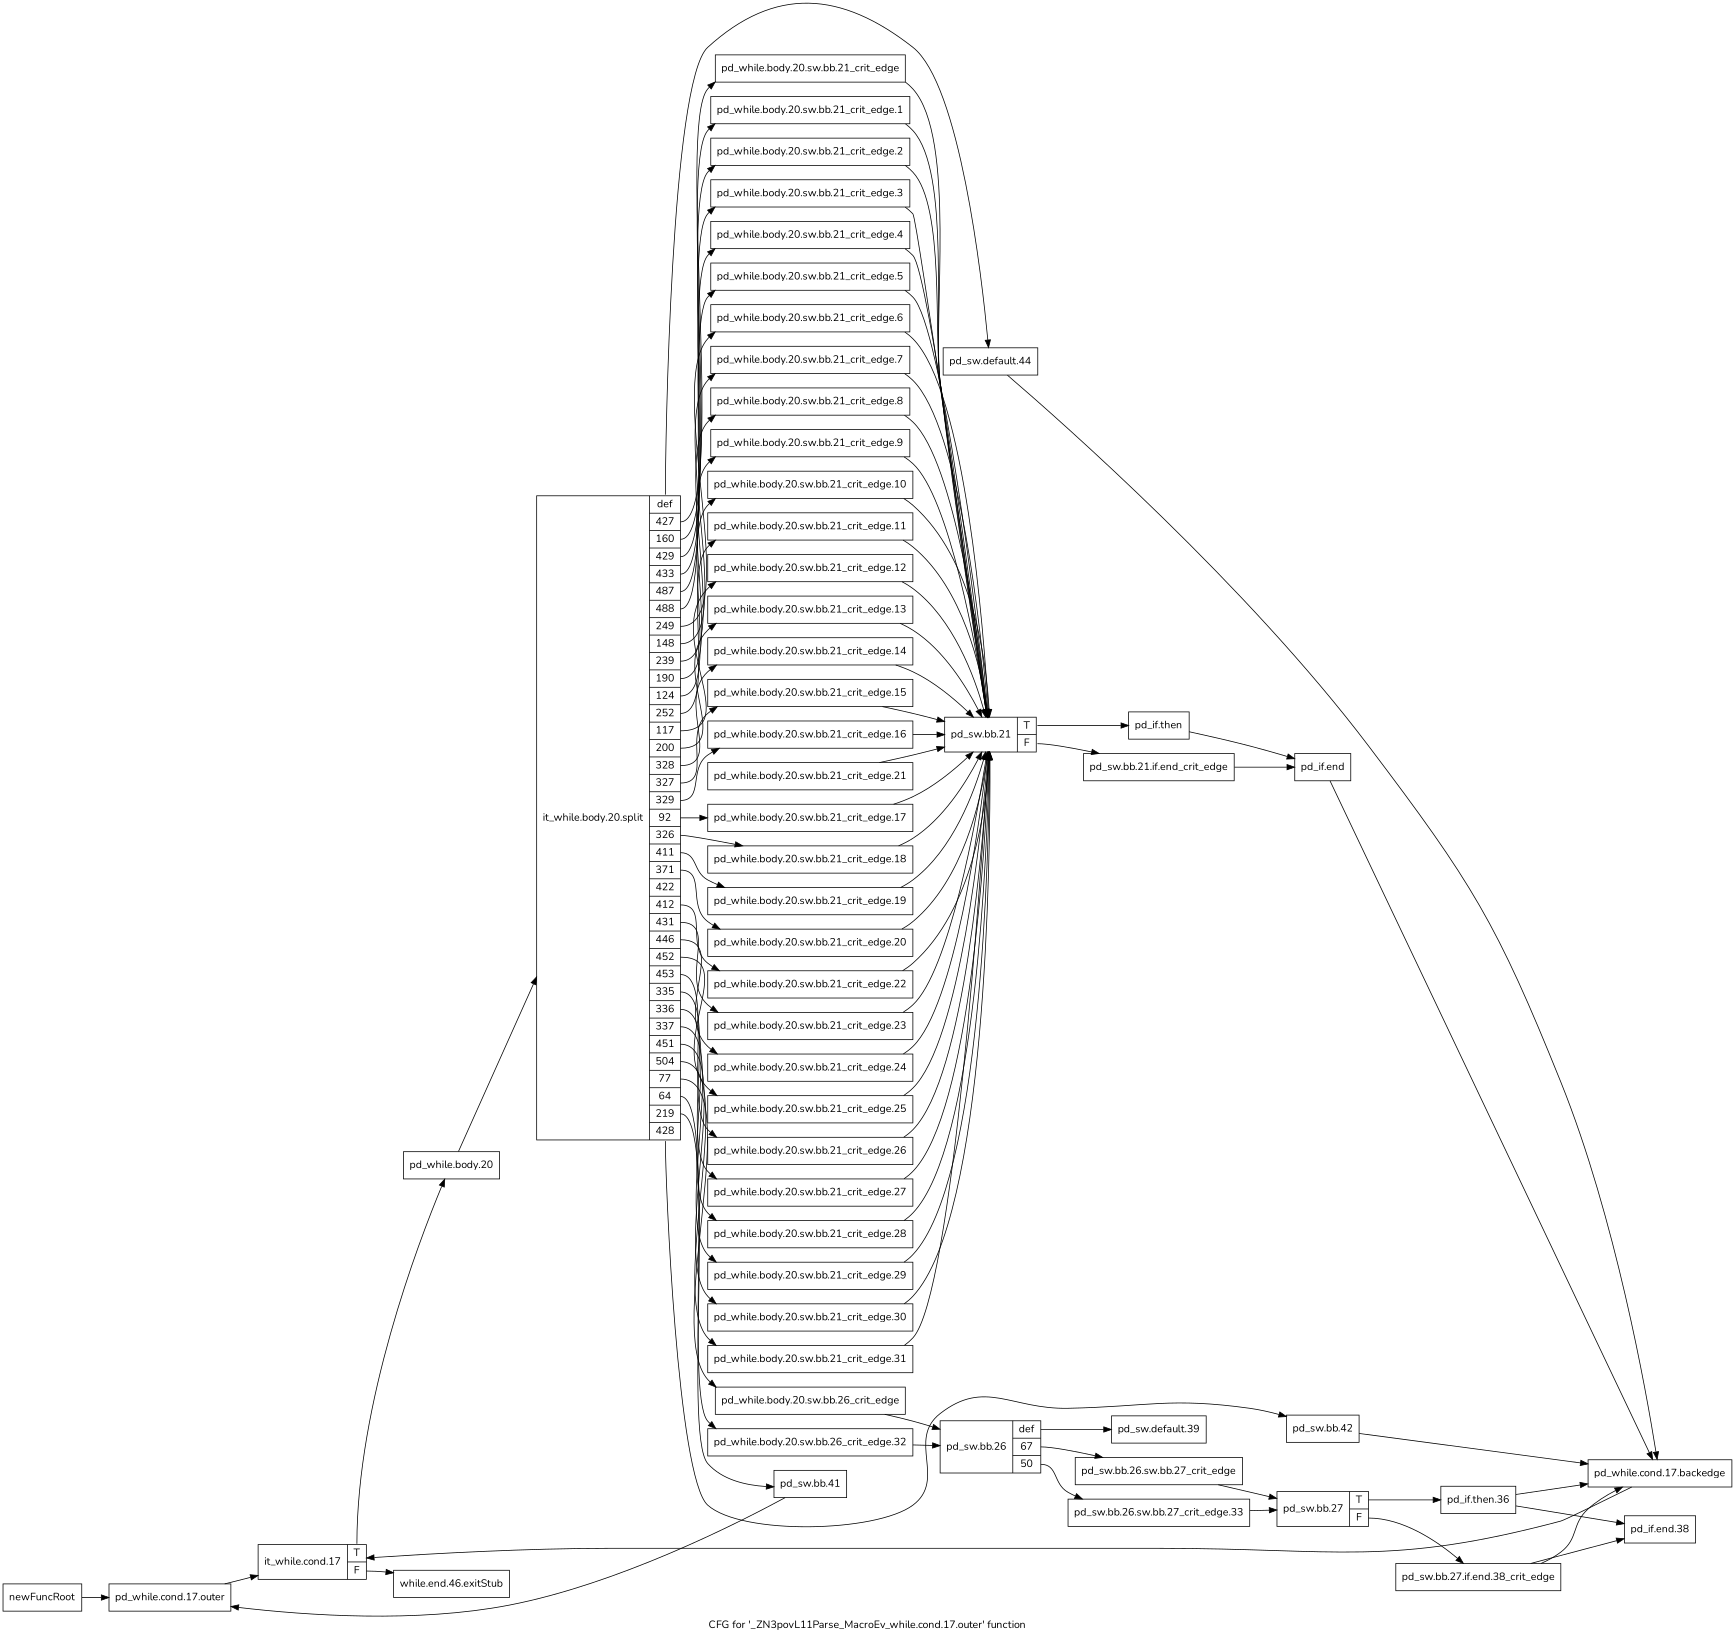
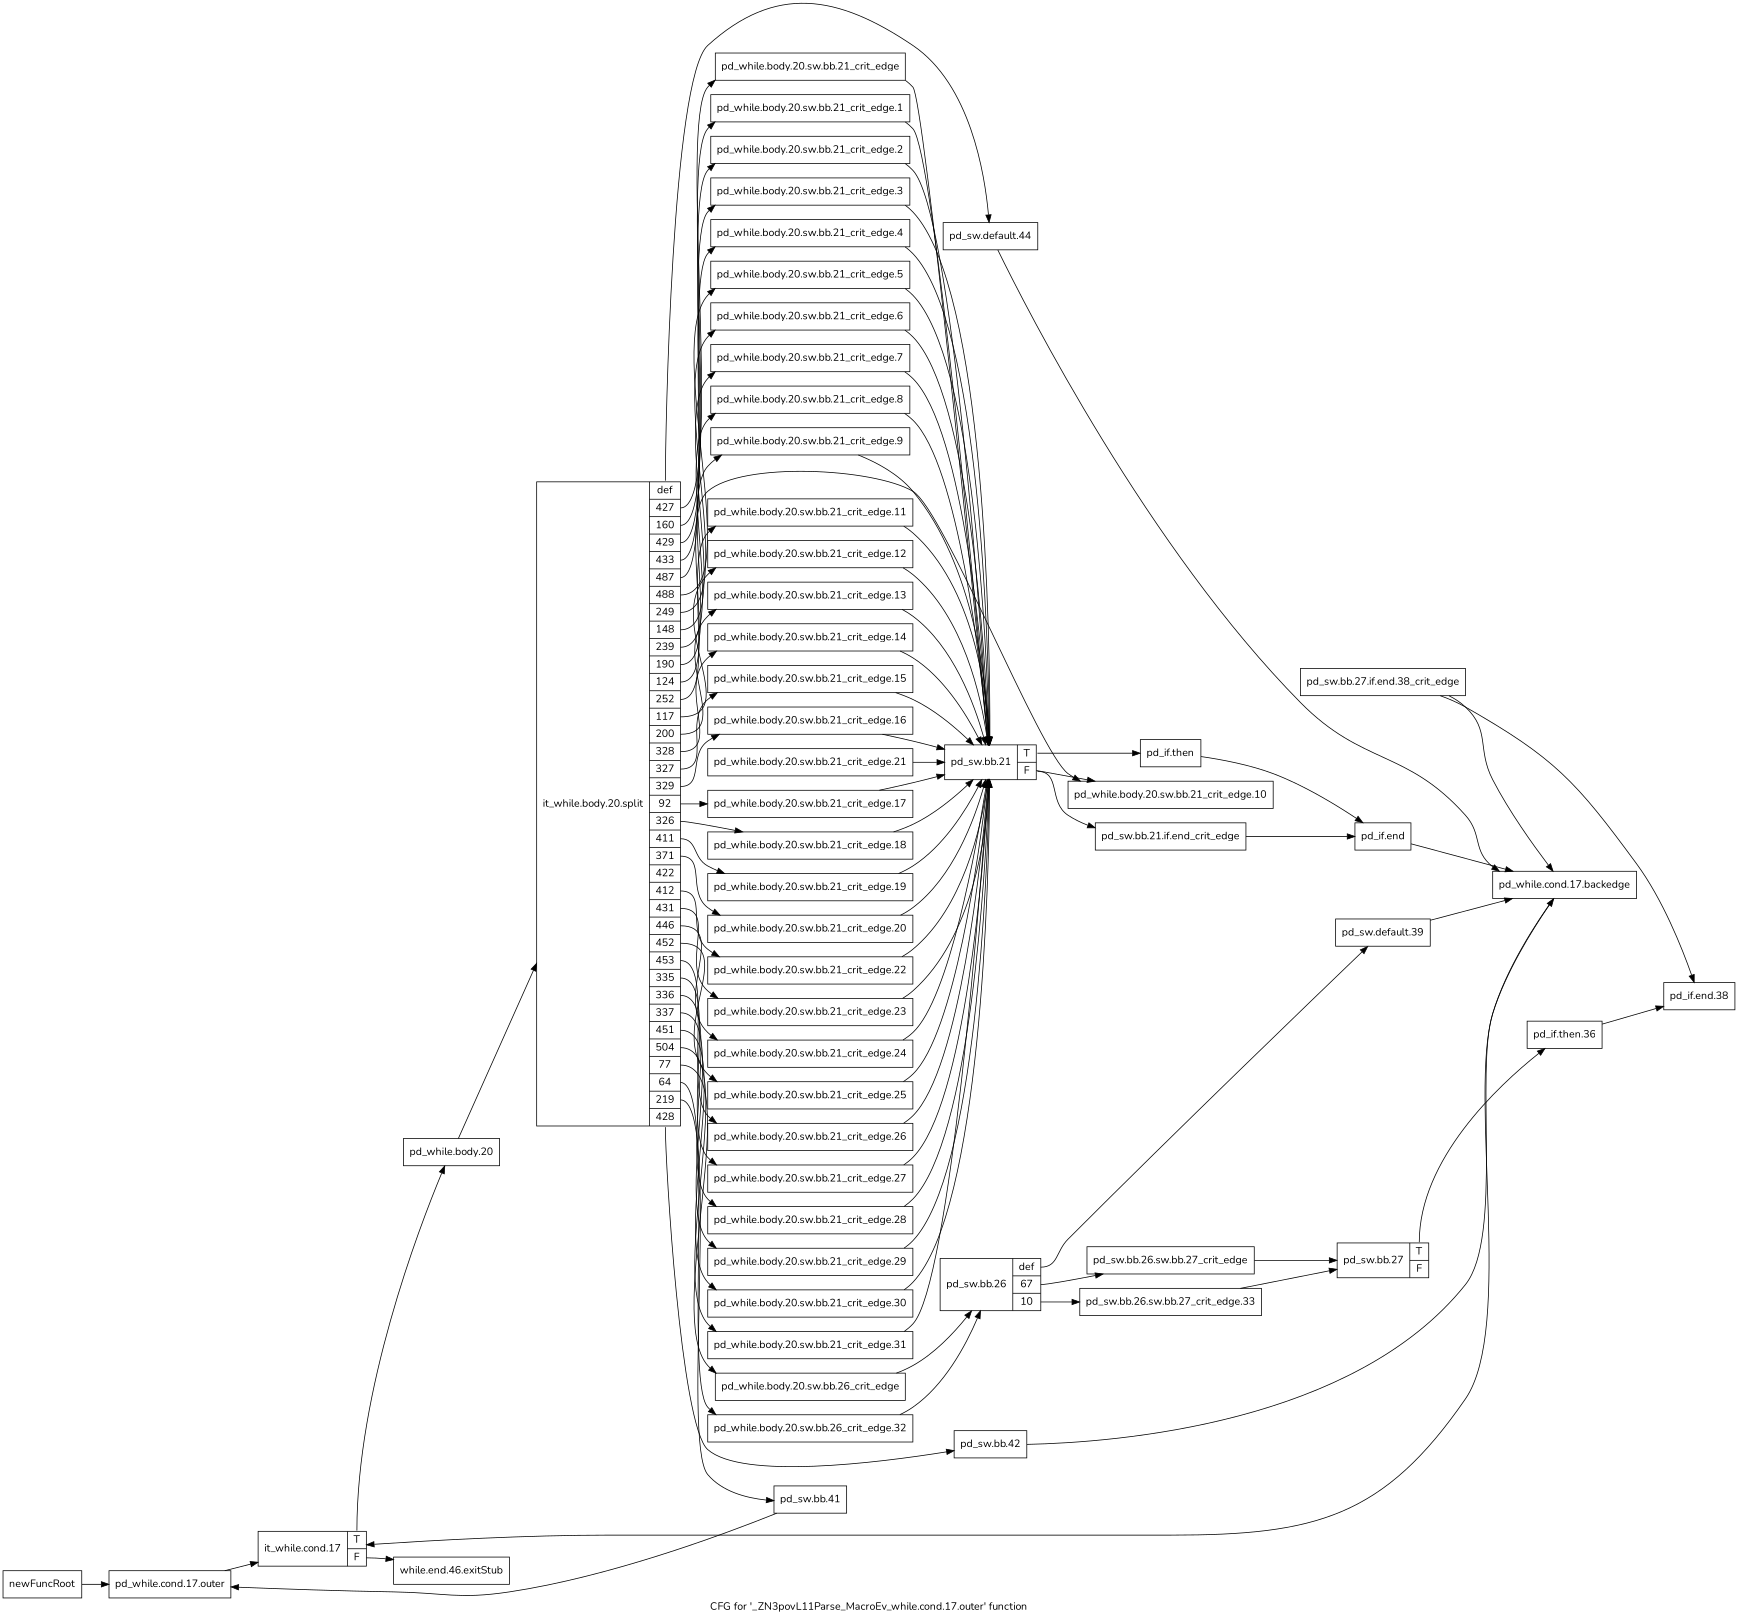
edge "pd_while.body.20.sw.bb.21_crit_edge.10" -> "pd_sw.bb.21": reversed
node "pd_sw.bb.26": text "50" -> "10"
edge "pd_if.then.36" -> "pd_while.cond.17.backedge": now "pd_sw.default.39" -> "pd_while.cond.17.backedge"
edge "pd_sw.bb.27" -> "pd_sw.bb.27.if.end.38_crit_edge": removed
